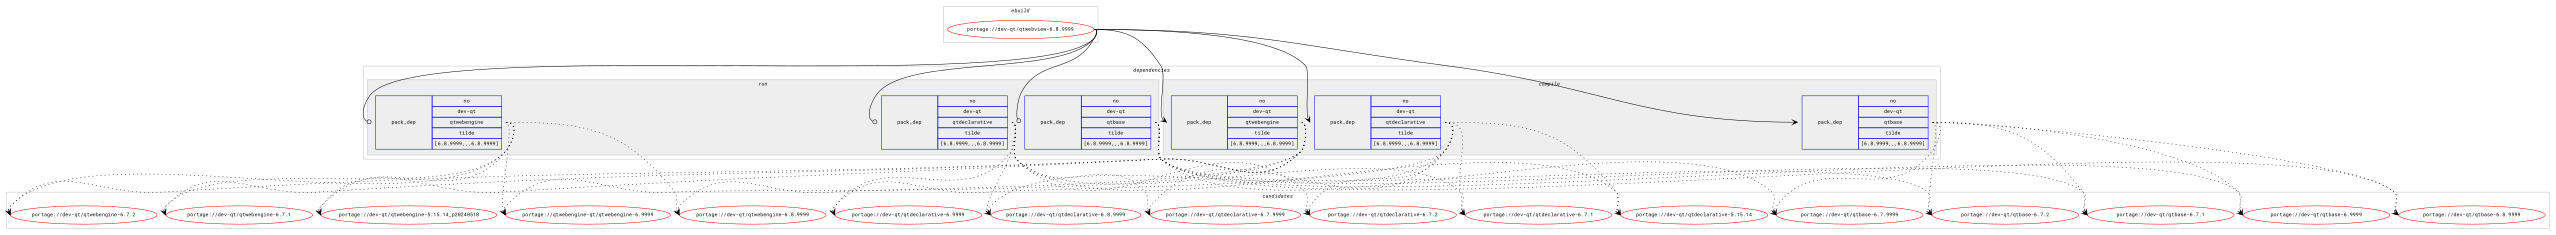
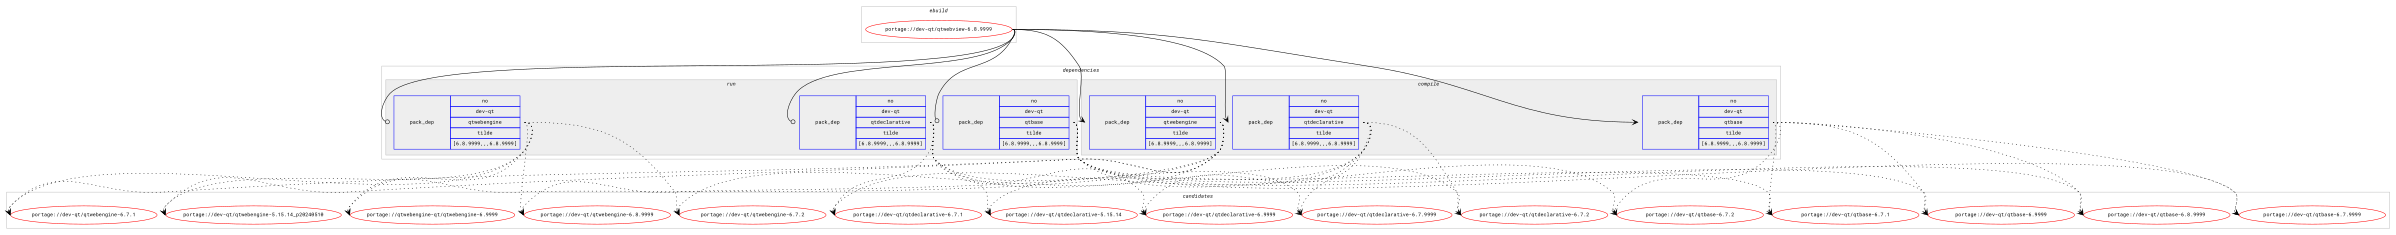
node "portage://dev-qt/qtdeclarative-6.8.9999": removed
